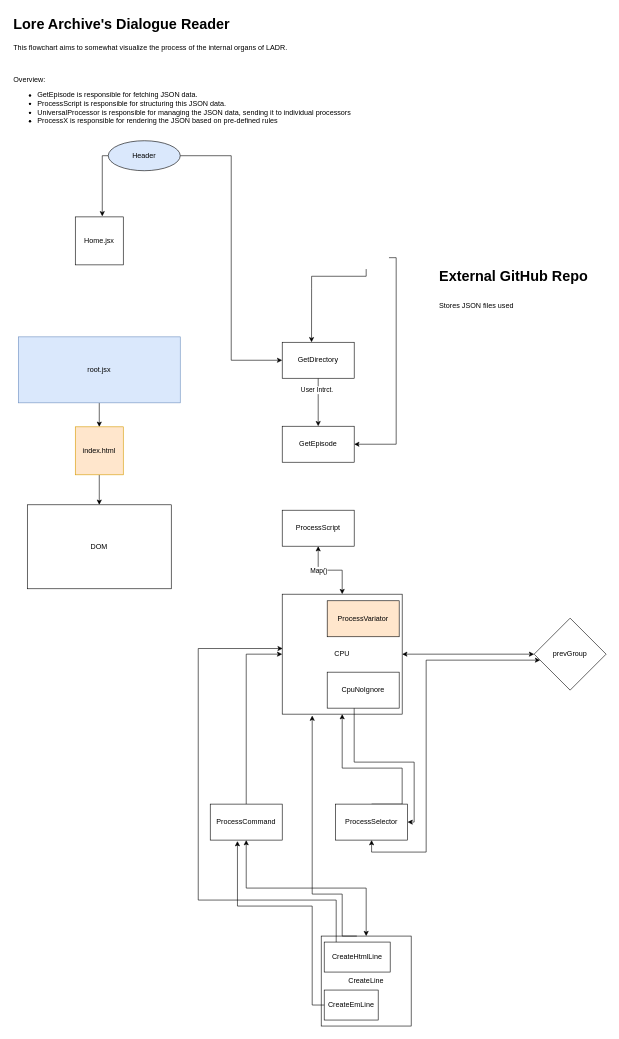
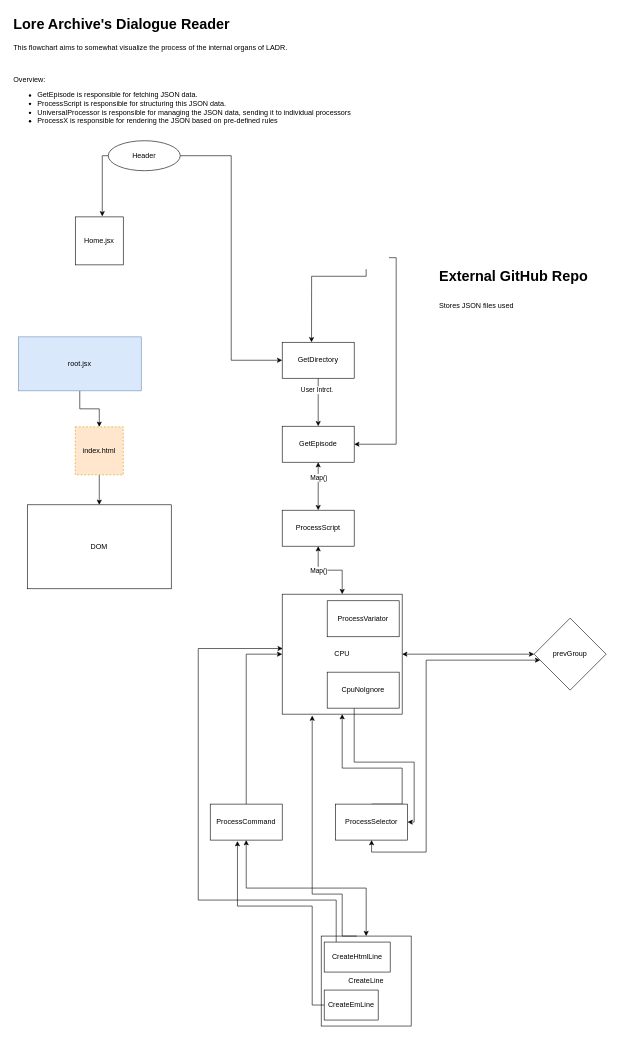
node "Header": fillcolor #dae8fc -> #ffffff
node "root.jsx": size 162x66 -> 123x54
node "index.html": style solid -> dashed
edge "GetEpisode" -- "ProcessScript": added, label "Map()"
node "ProcessVariator": fillcolor #ffe6cc -> #ffffff
